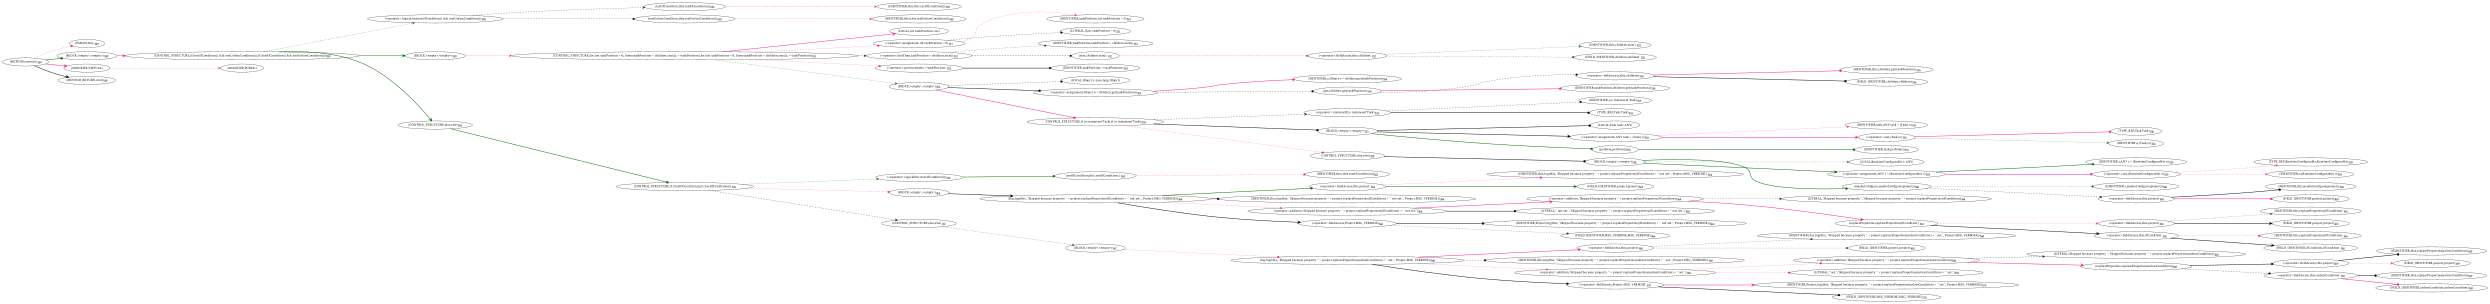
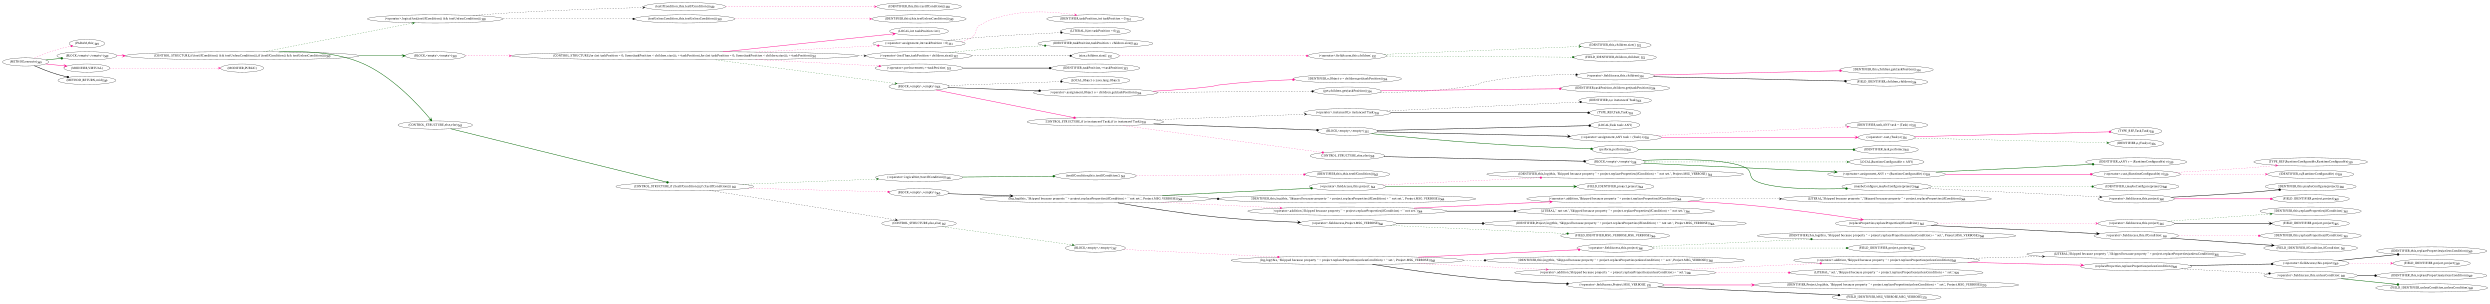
edge "(METHOD,execute)" -> "(METHOD_RETURN,void)": arrowhead vee -> dot
edge "(<operator>.fieldAccess,this.unlessCondition)" -> "(FIELD_IDENTIFIER,unlessCondition,unlessCondition)": color deeppink -> darkgreen
